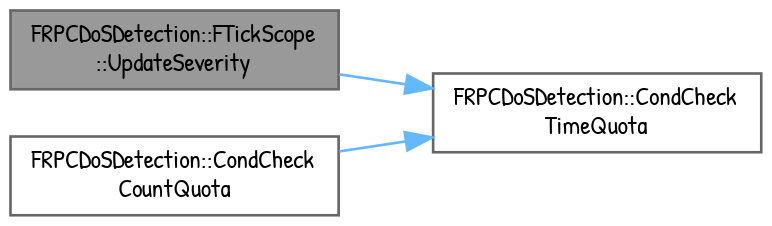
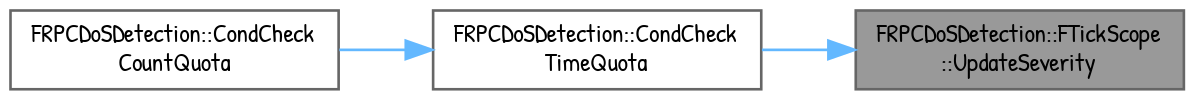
edge "FRPCDoSDetection::FTickScope ::UpdateSeverity" -> "FRPCDoSDetection::CondCheck TimeQuota": reversed
